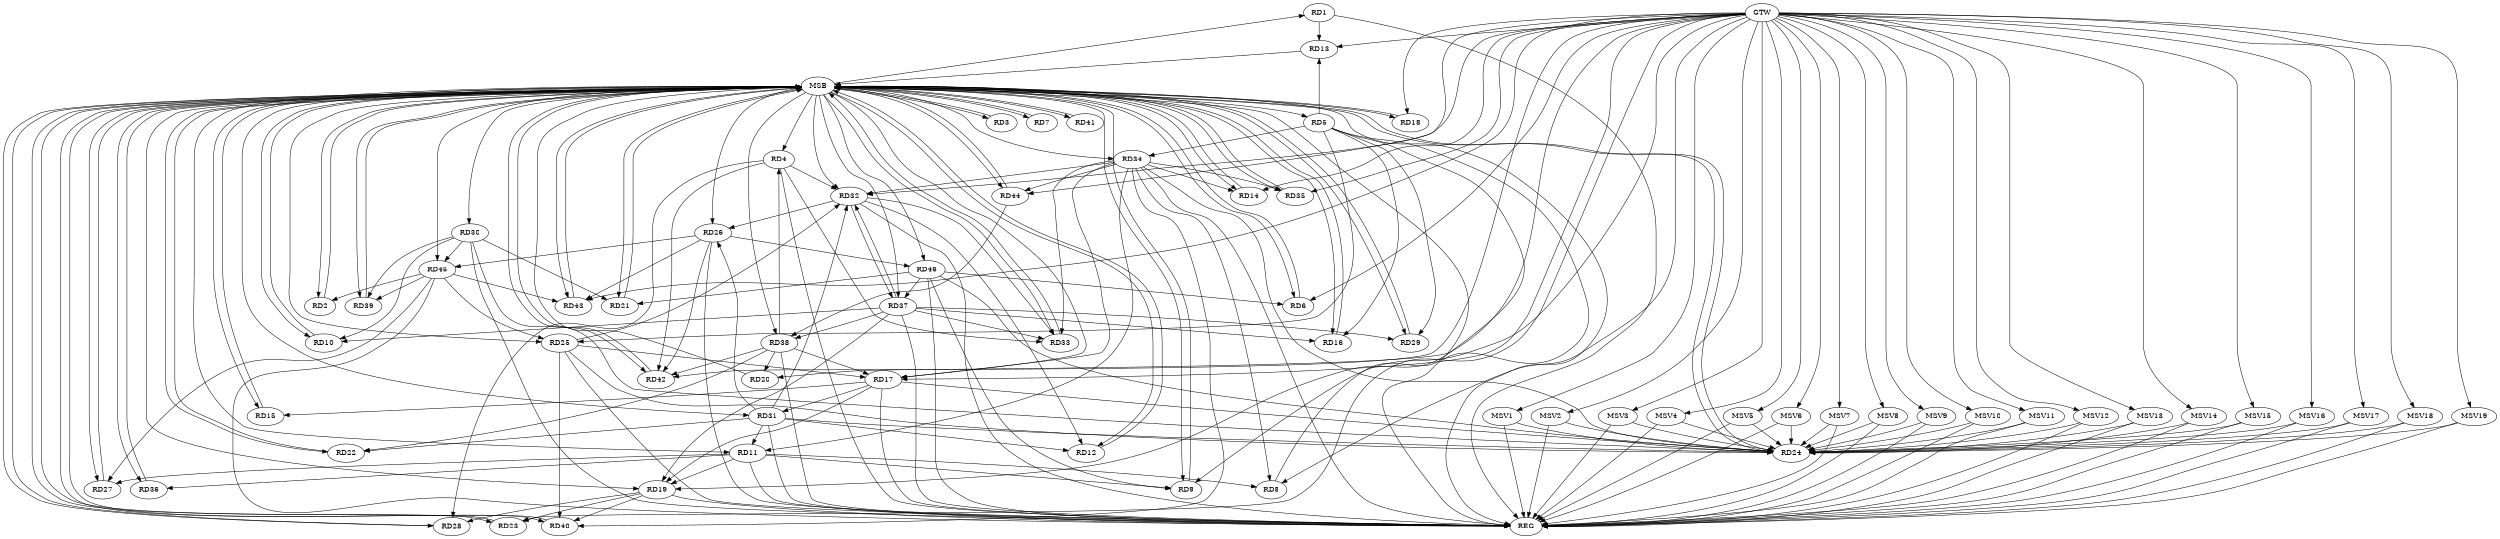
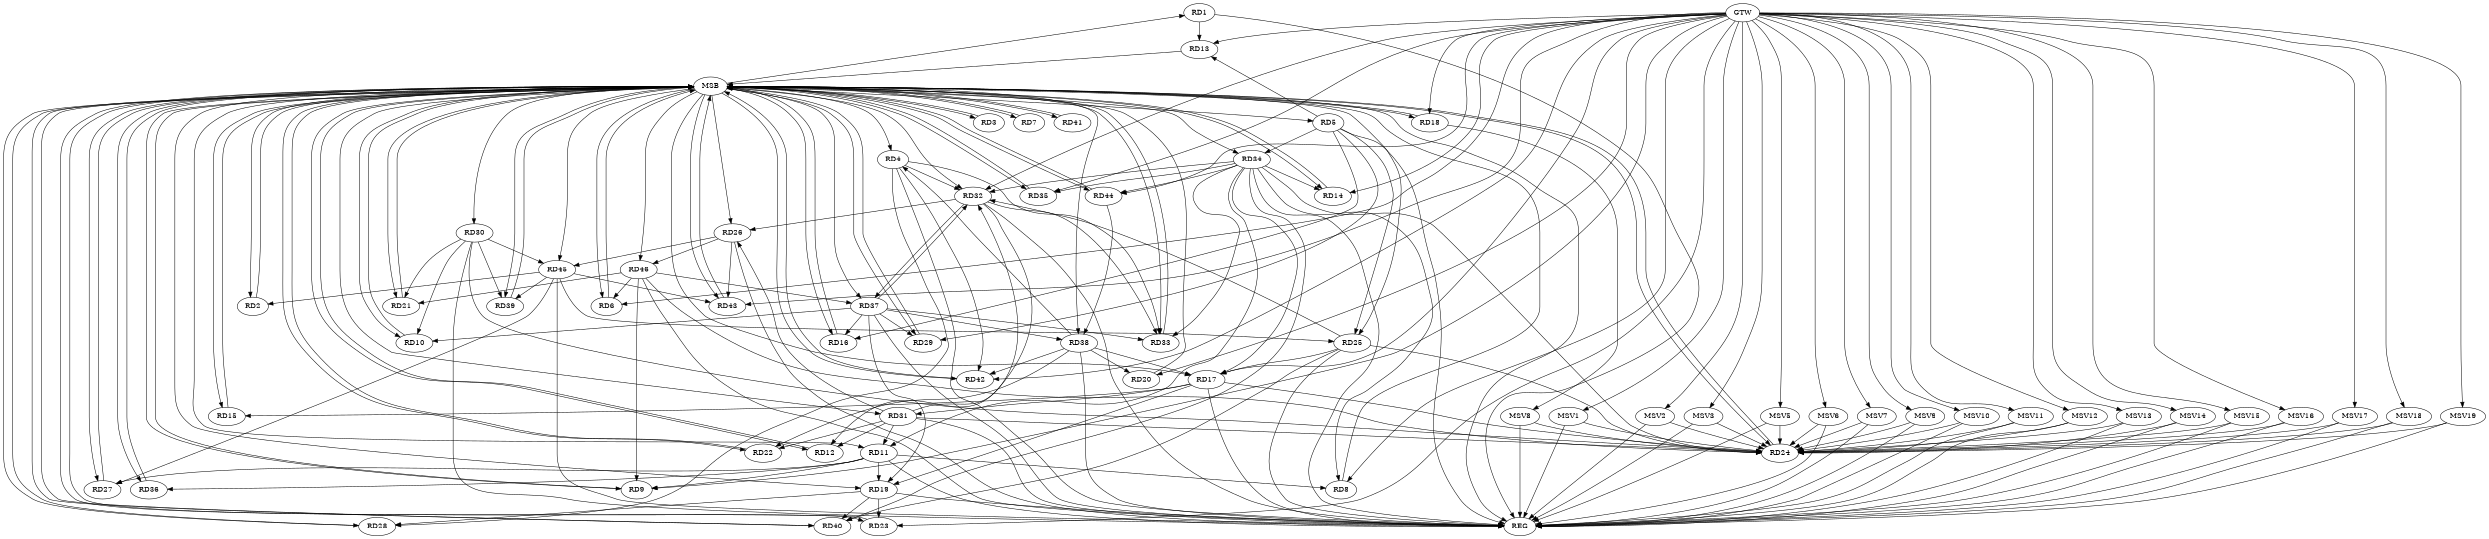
edge "GTW" -> "MSV8": now "RD18" -> "MSV8"
edge "RD26" -> "RD42": removed
edge "RD5" -> "RD19": removed
node "MSV4": removed
